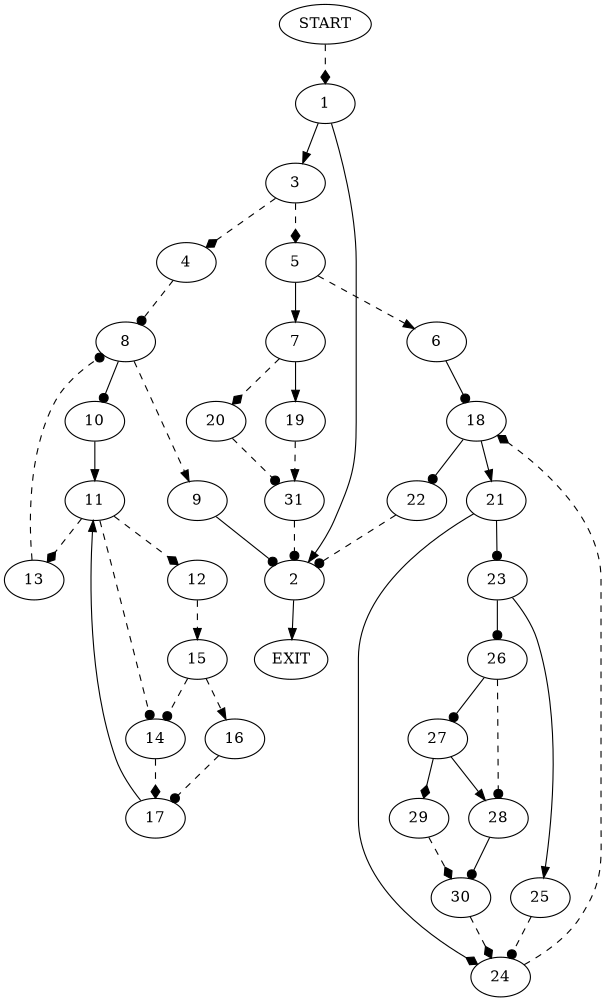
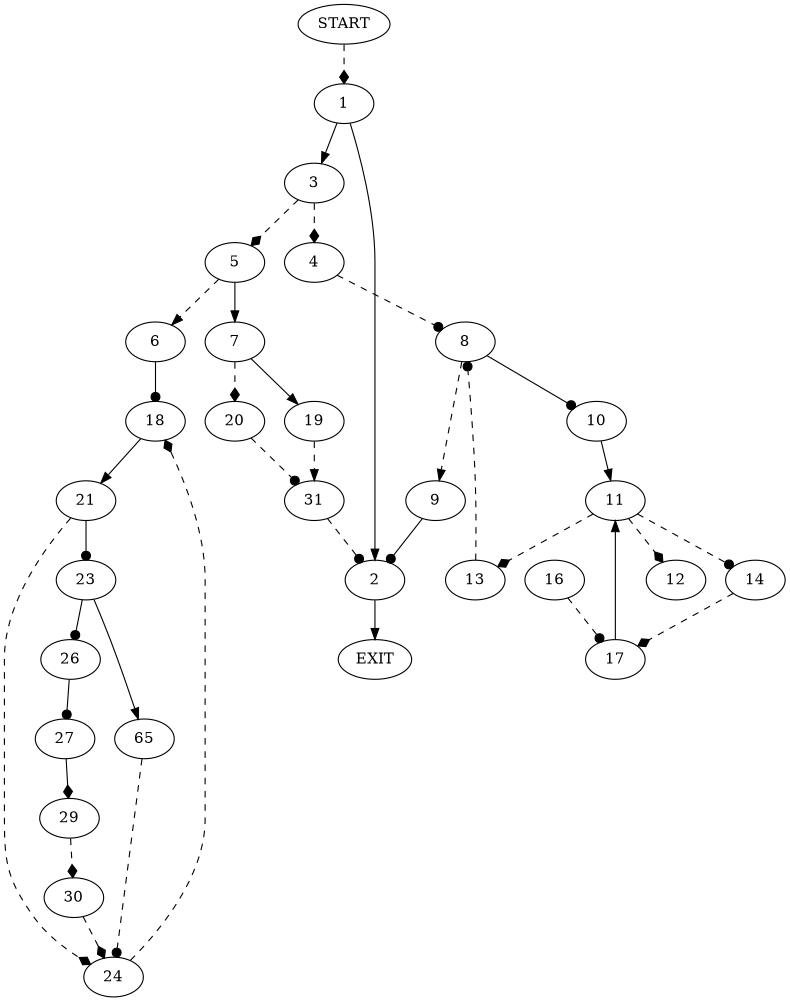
node "22": removed
node "15": removed
edge "21" -> "24": style solid -> dashed
node "28": removed
node "25": label "25" -> "65"
